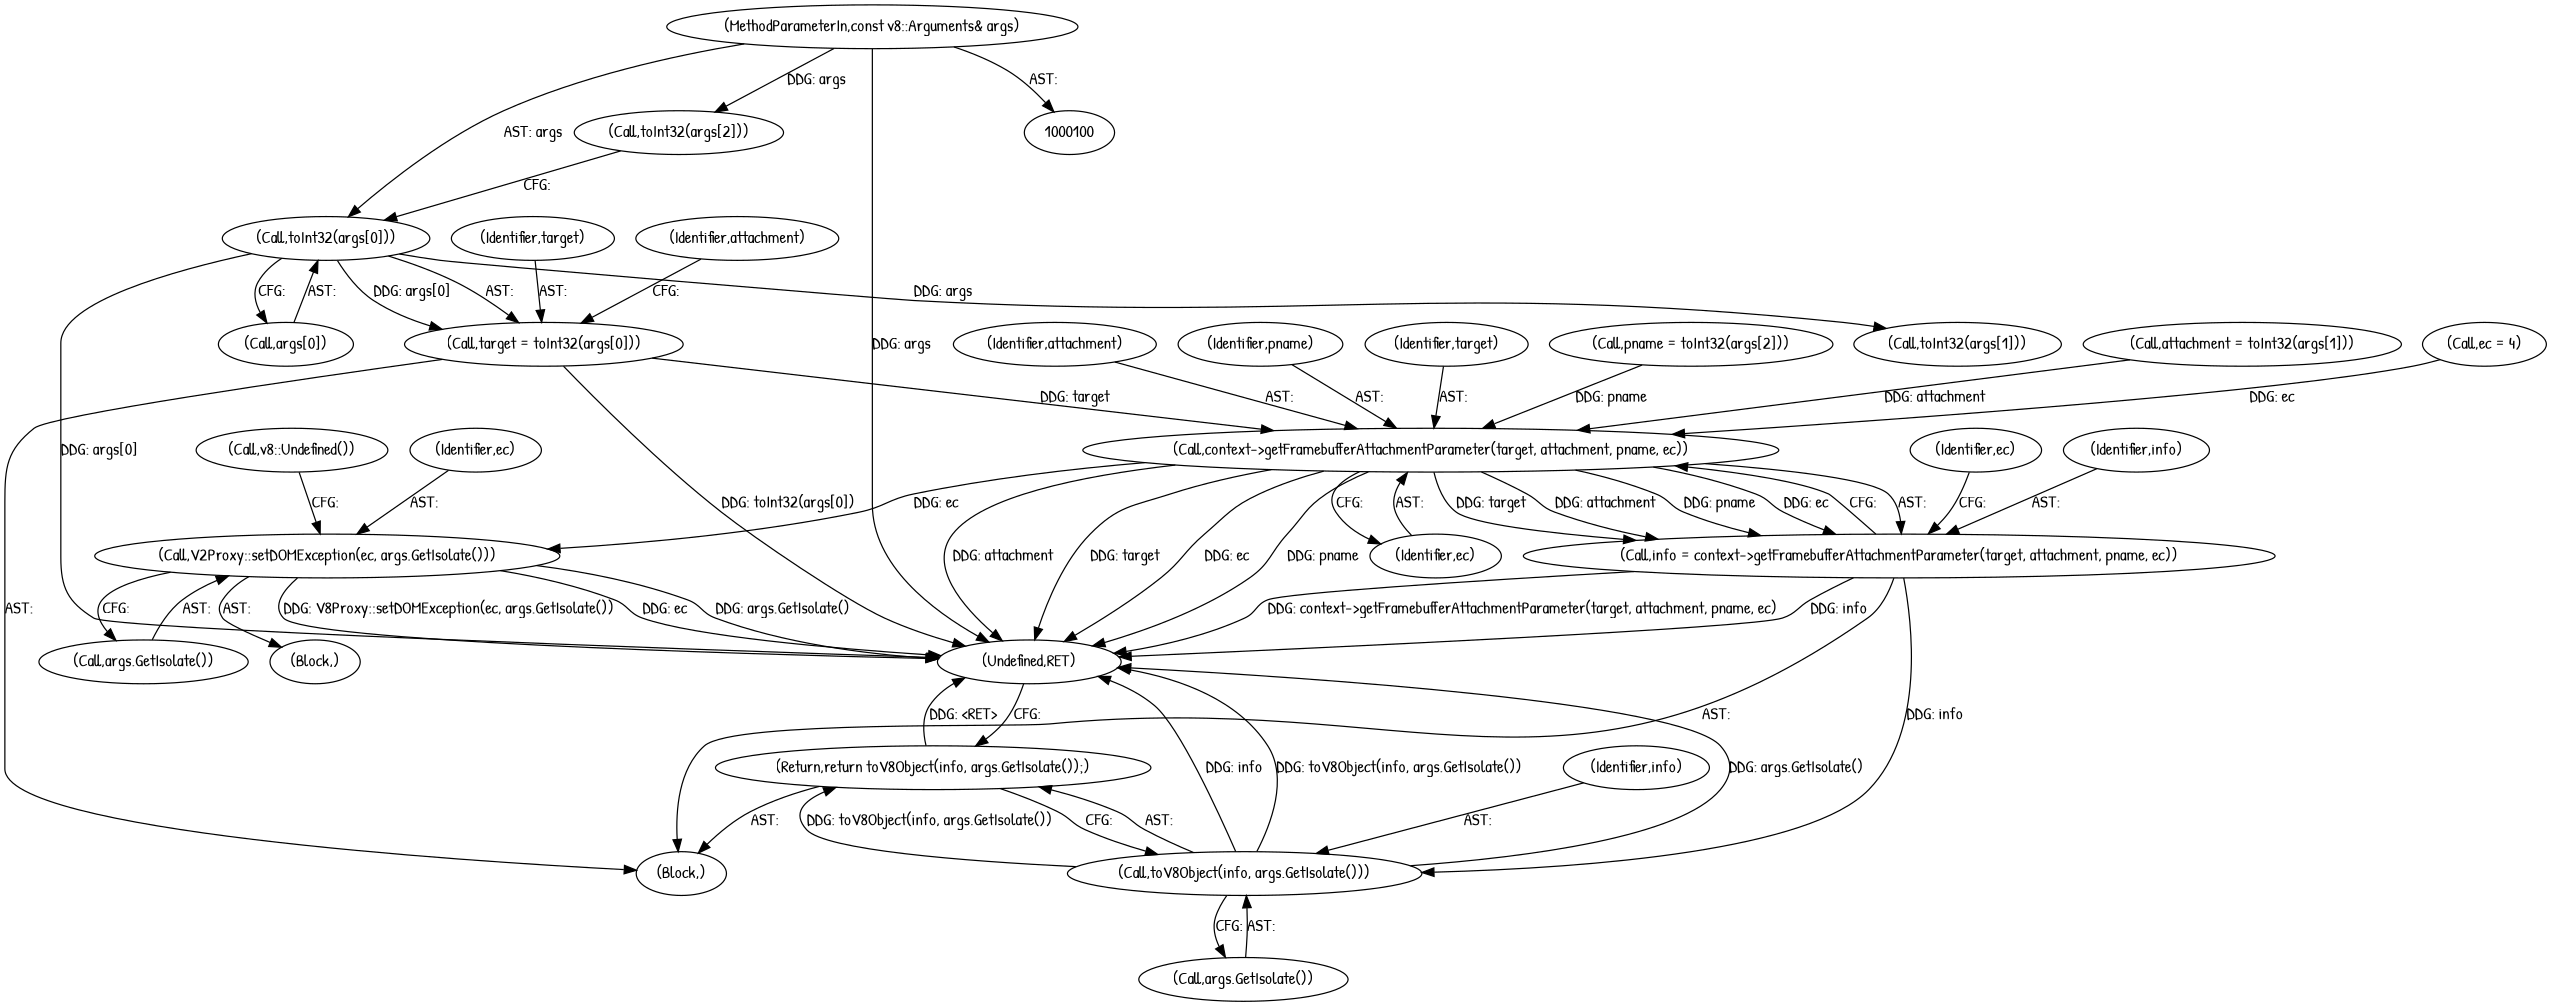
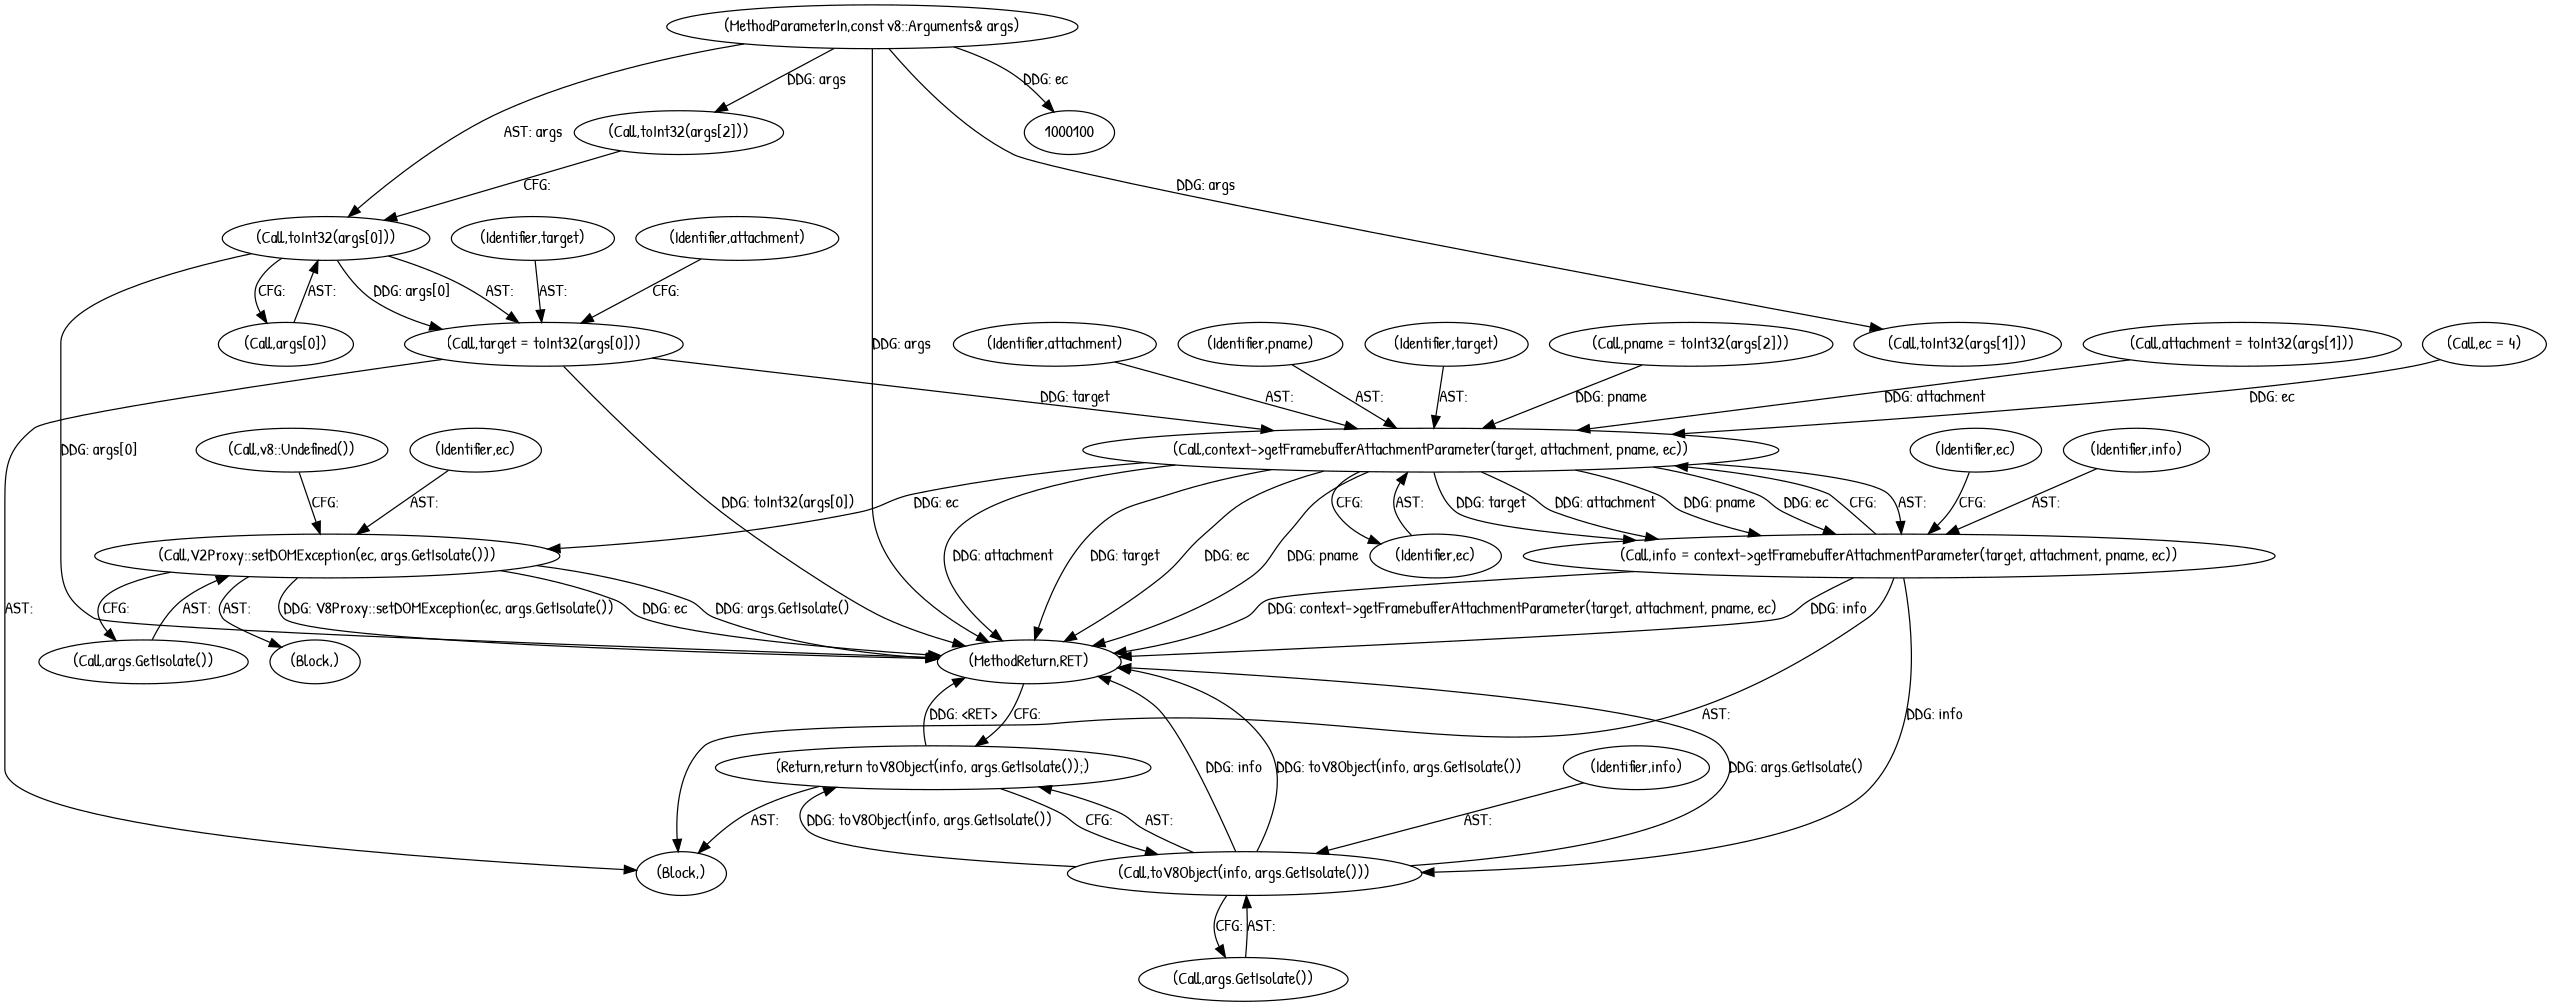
edge "(MethodParameterIn,const v8::Arguments& args)" -> "1000100": label "AST: " -> "DDG: ec"
edge "(Call,toInt32(args[0]))" -> "(Call,toInt32(args[1]))": now "(MethodParameterIn,const v8::Arguments& args)" -> "(Call,toInt32(args[1]))"
node "(Undefined,RET)": label "(Undefined,RET)" -> "(MethodReturn,RET)"
